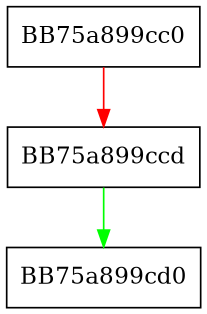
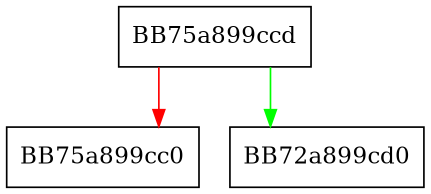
edge "BB75a899cc0" -> "BB75a899ccd": reversed
node "BB75a899cd0": label "BB75a899cd0" -> "BB72a899cd0"
